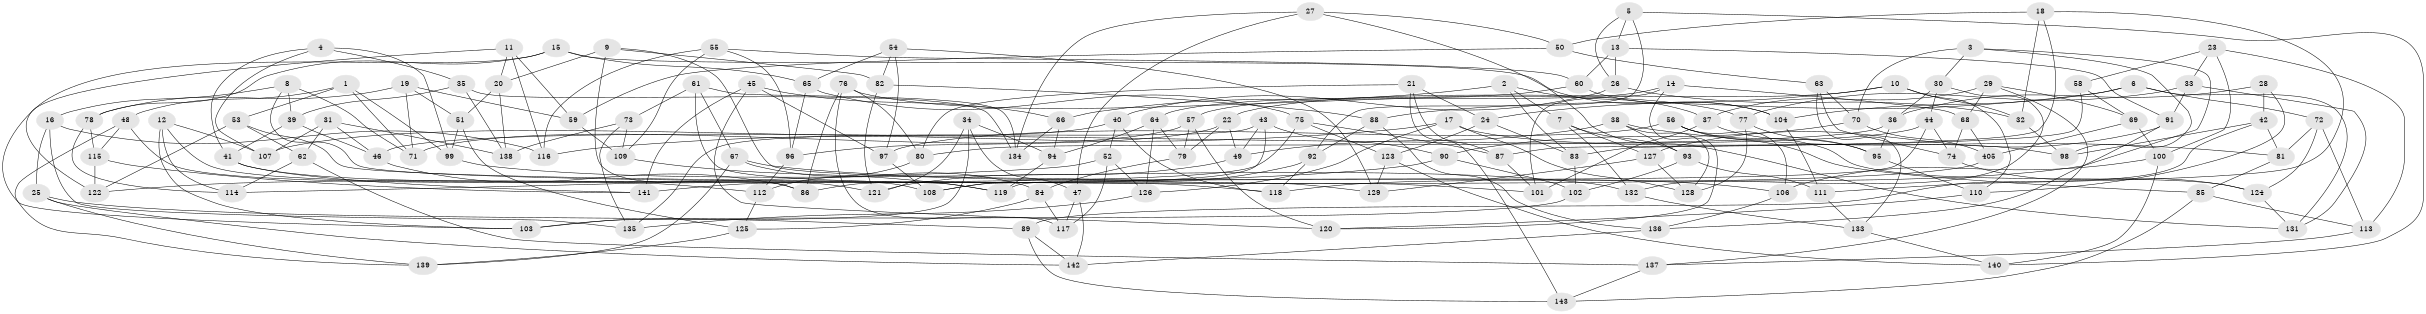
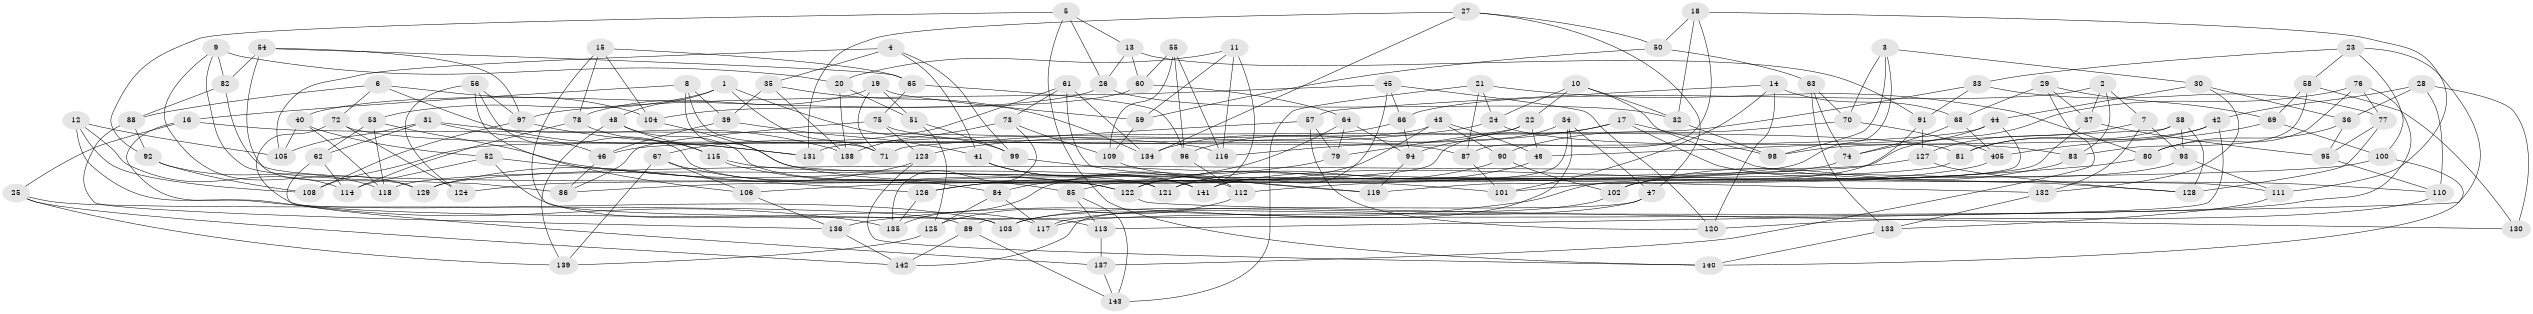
node "107": label "107" -> "105"
edge "124" -- "131": now "97" -- "131"
node "130": added
